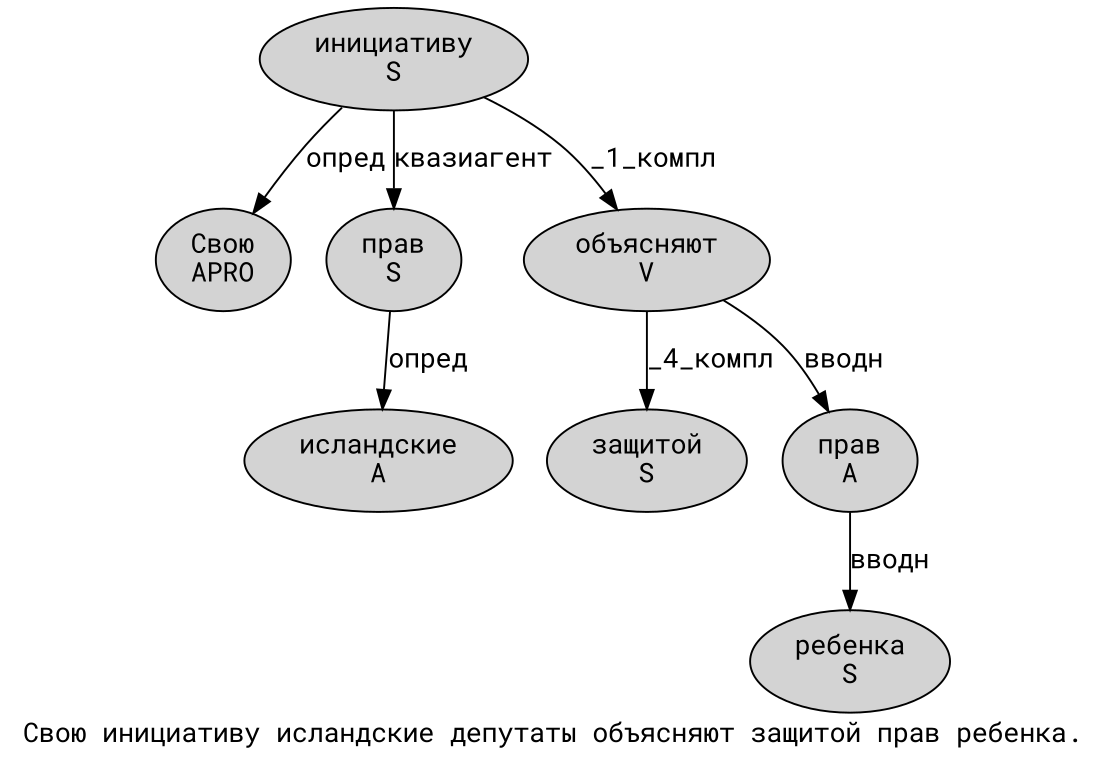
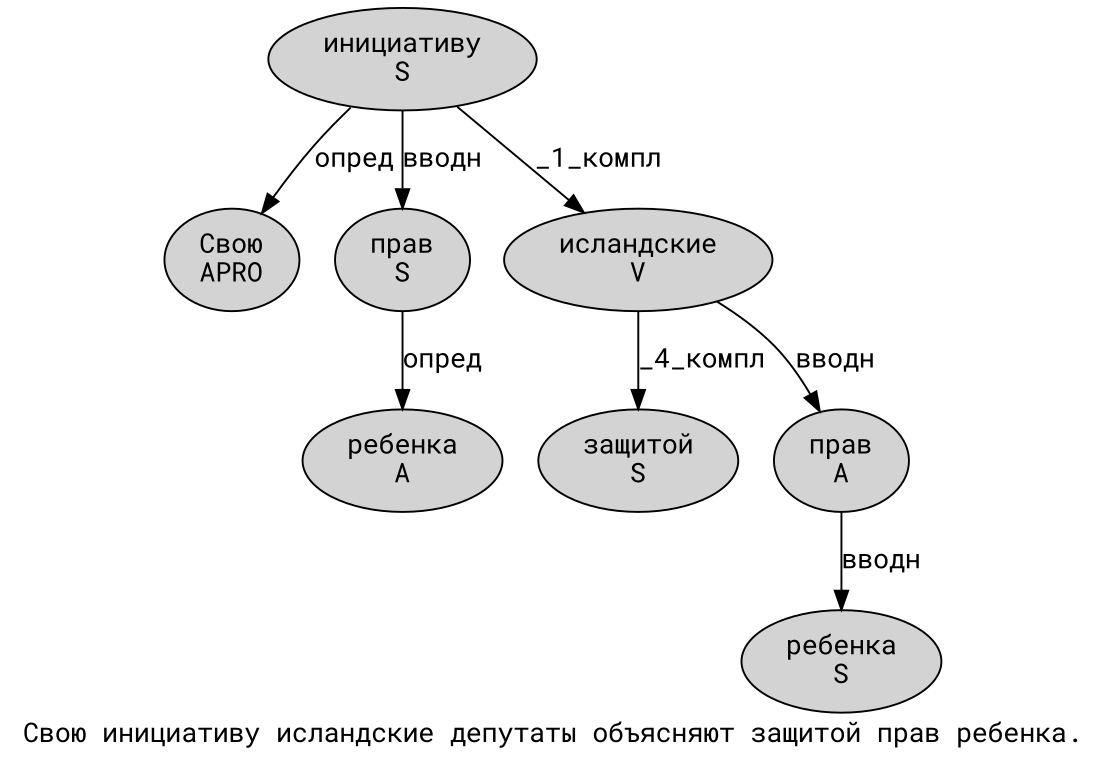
edge "инициативу S" -> "прав S": label "квазиагент" -> "вводн"
node "объясняют V": label "объясняют V" -> "исландские V"
node "исландские A": label "исландские A" -> "ребенка A"
